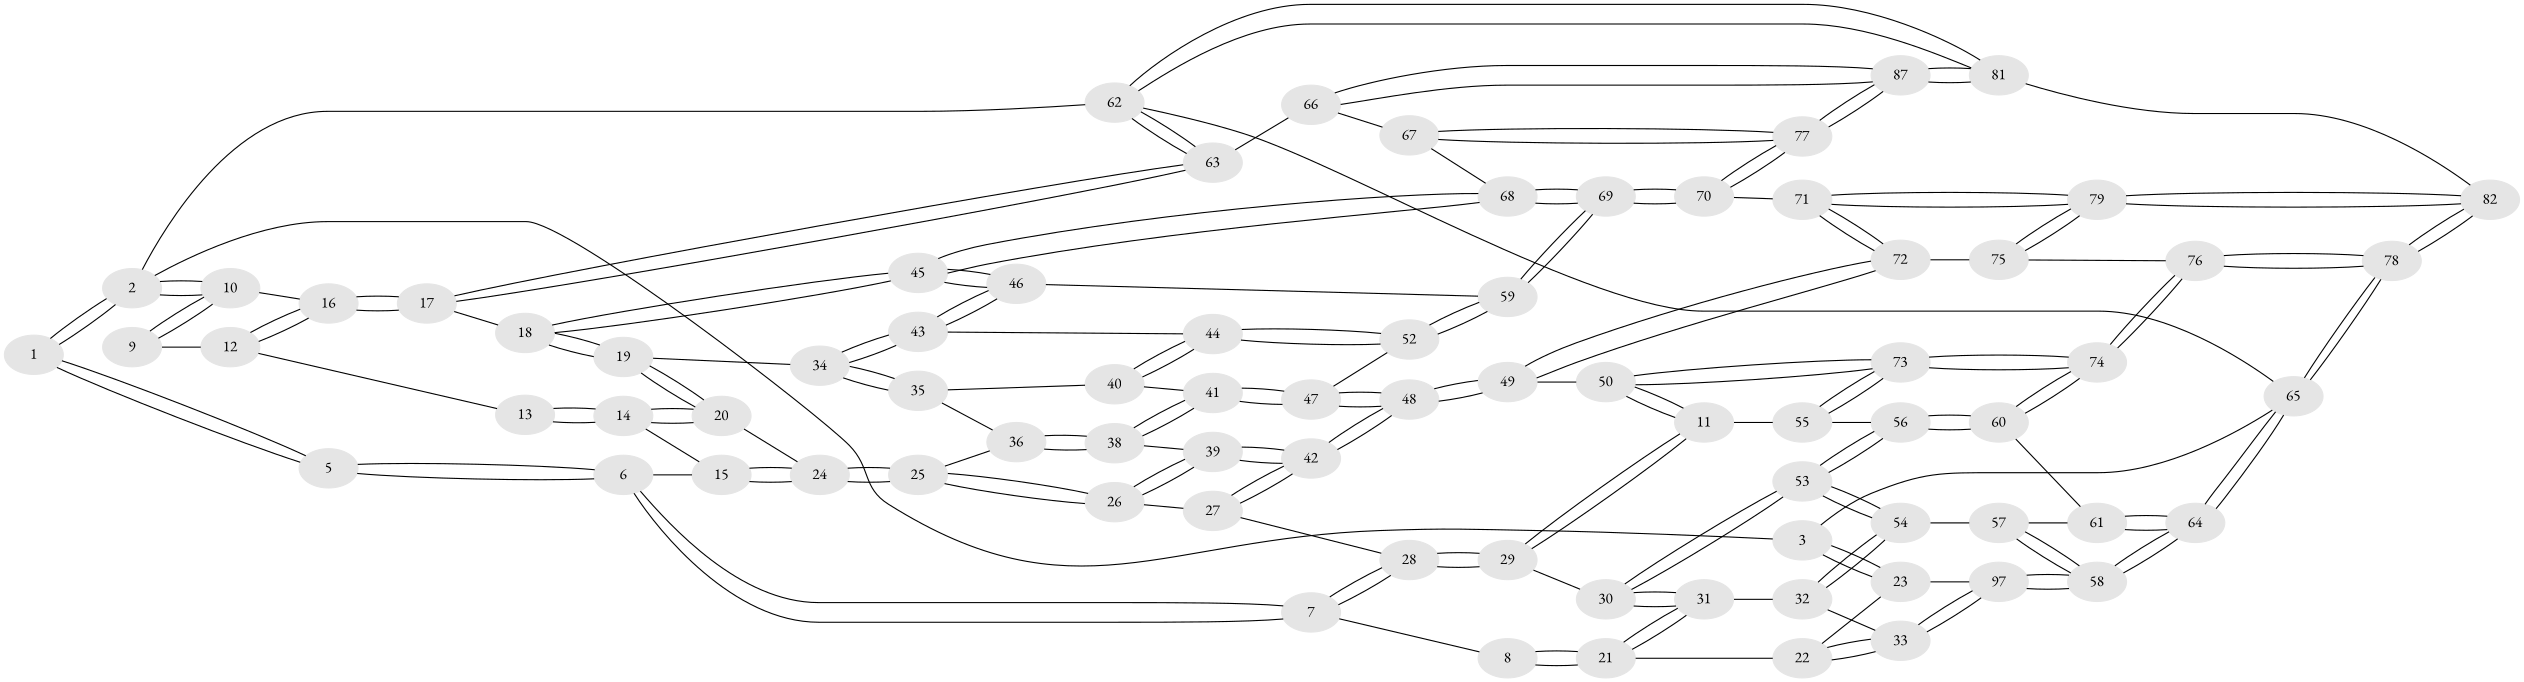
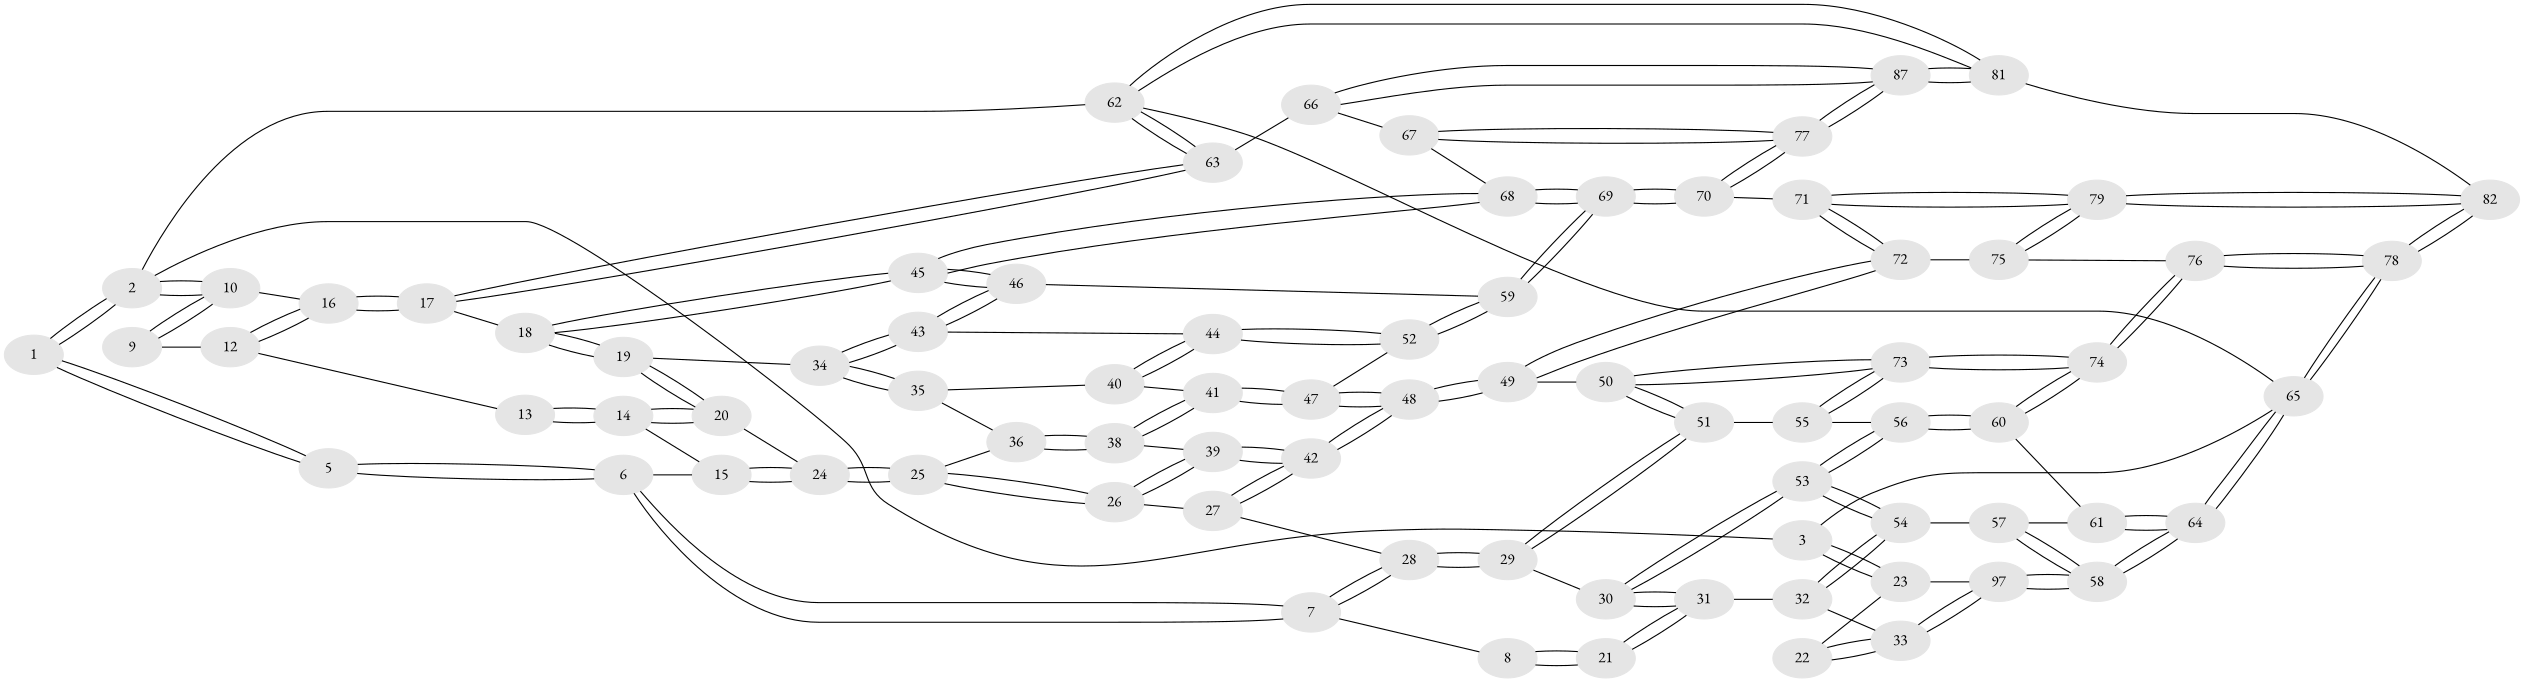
node "11": label "11" -> "51"
edge "21" -- "22": removed
